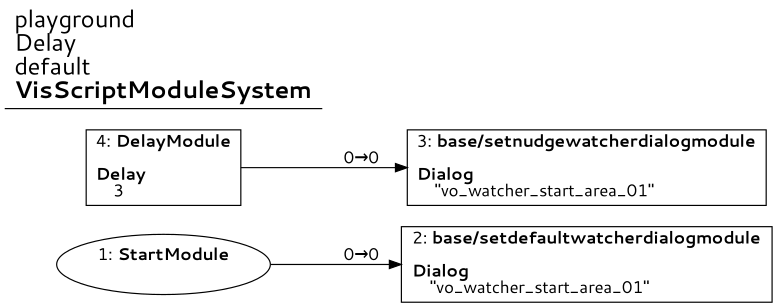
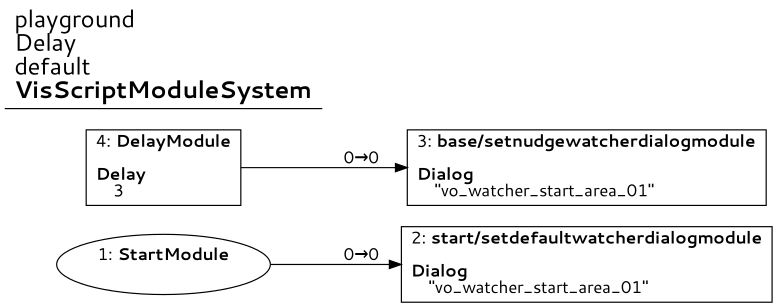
node "2:": text "base/setdefaultwatcherdialogmodule" -> "start/setdefaultwatcherdialogmodule"
